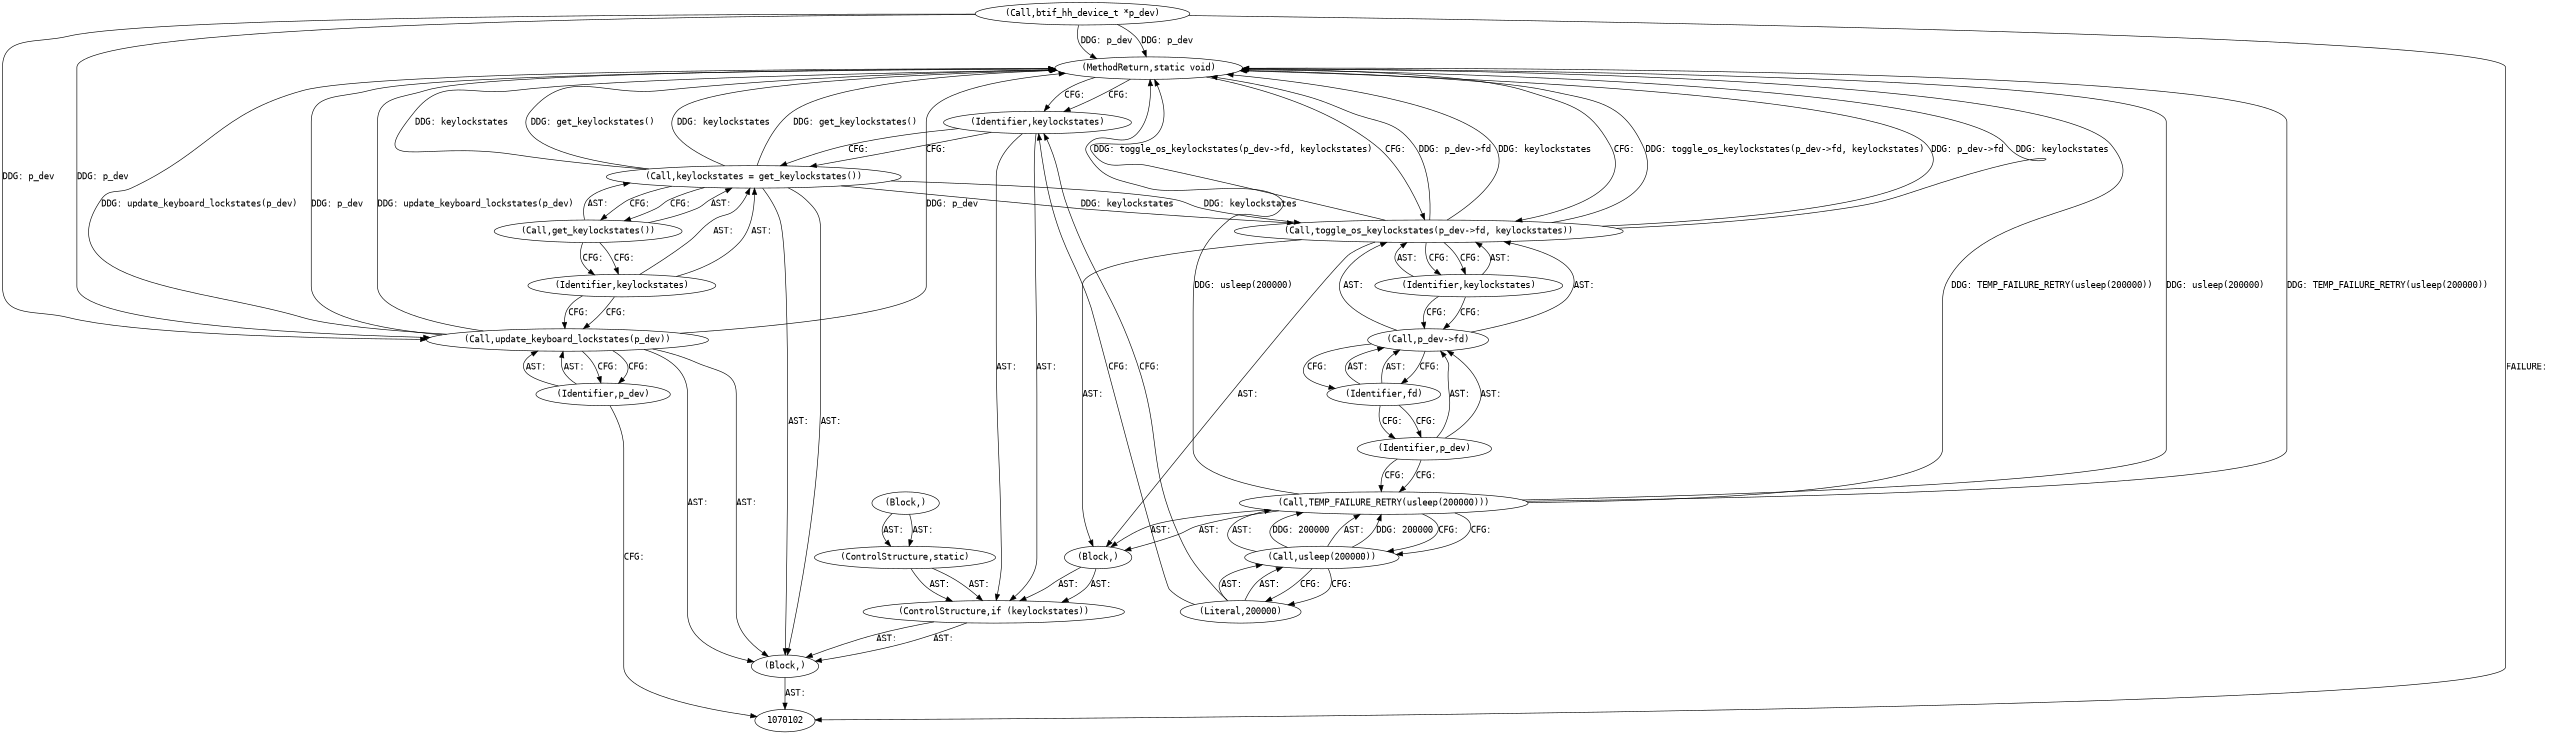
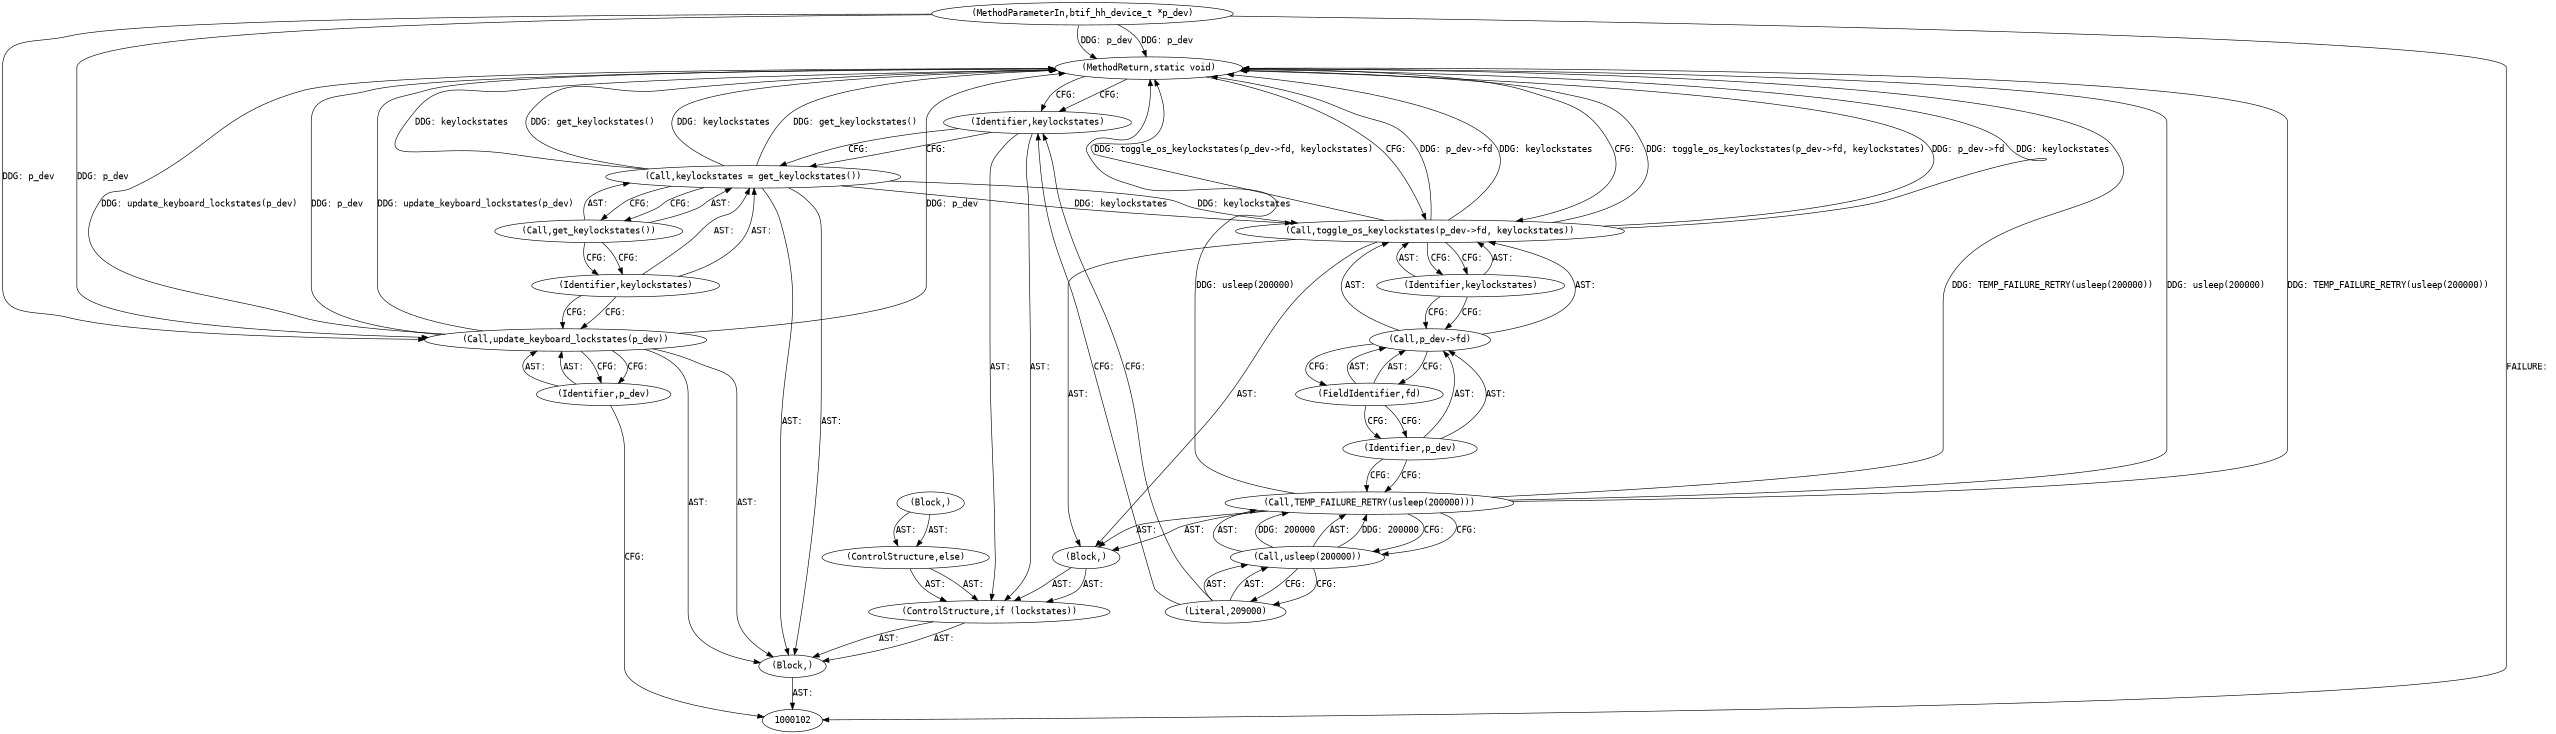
node "(Call,btif_hh_device_t *p_dev)": label "(Call,btif_hh_device_t *p_dev)" -> "(MethodParameterIn,btif_hh_device_t *p_dev)"
node "(Identifier,fd)": label "(Identifier,fd)" -> "(FieldIdentifier,fd)"
node "(ControlStructure,static)": label "(ControlStructure,static)" -> "(ControlStructure,else)"
node "(ControlStructure,if (keylockstates))": label "(ControlStructure,if (keylockstates))" -> "(ControlStructure,if (lockstates))"
node "(Literal,200000)": label "(Literal,200000)" -> "(Literal,209000)"
node "1070102": label "1070102" -> "1000102"
